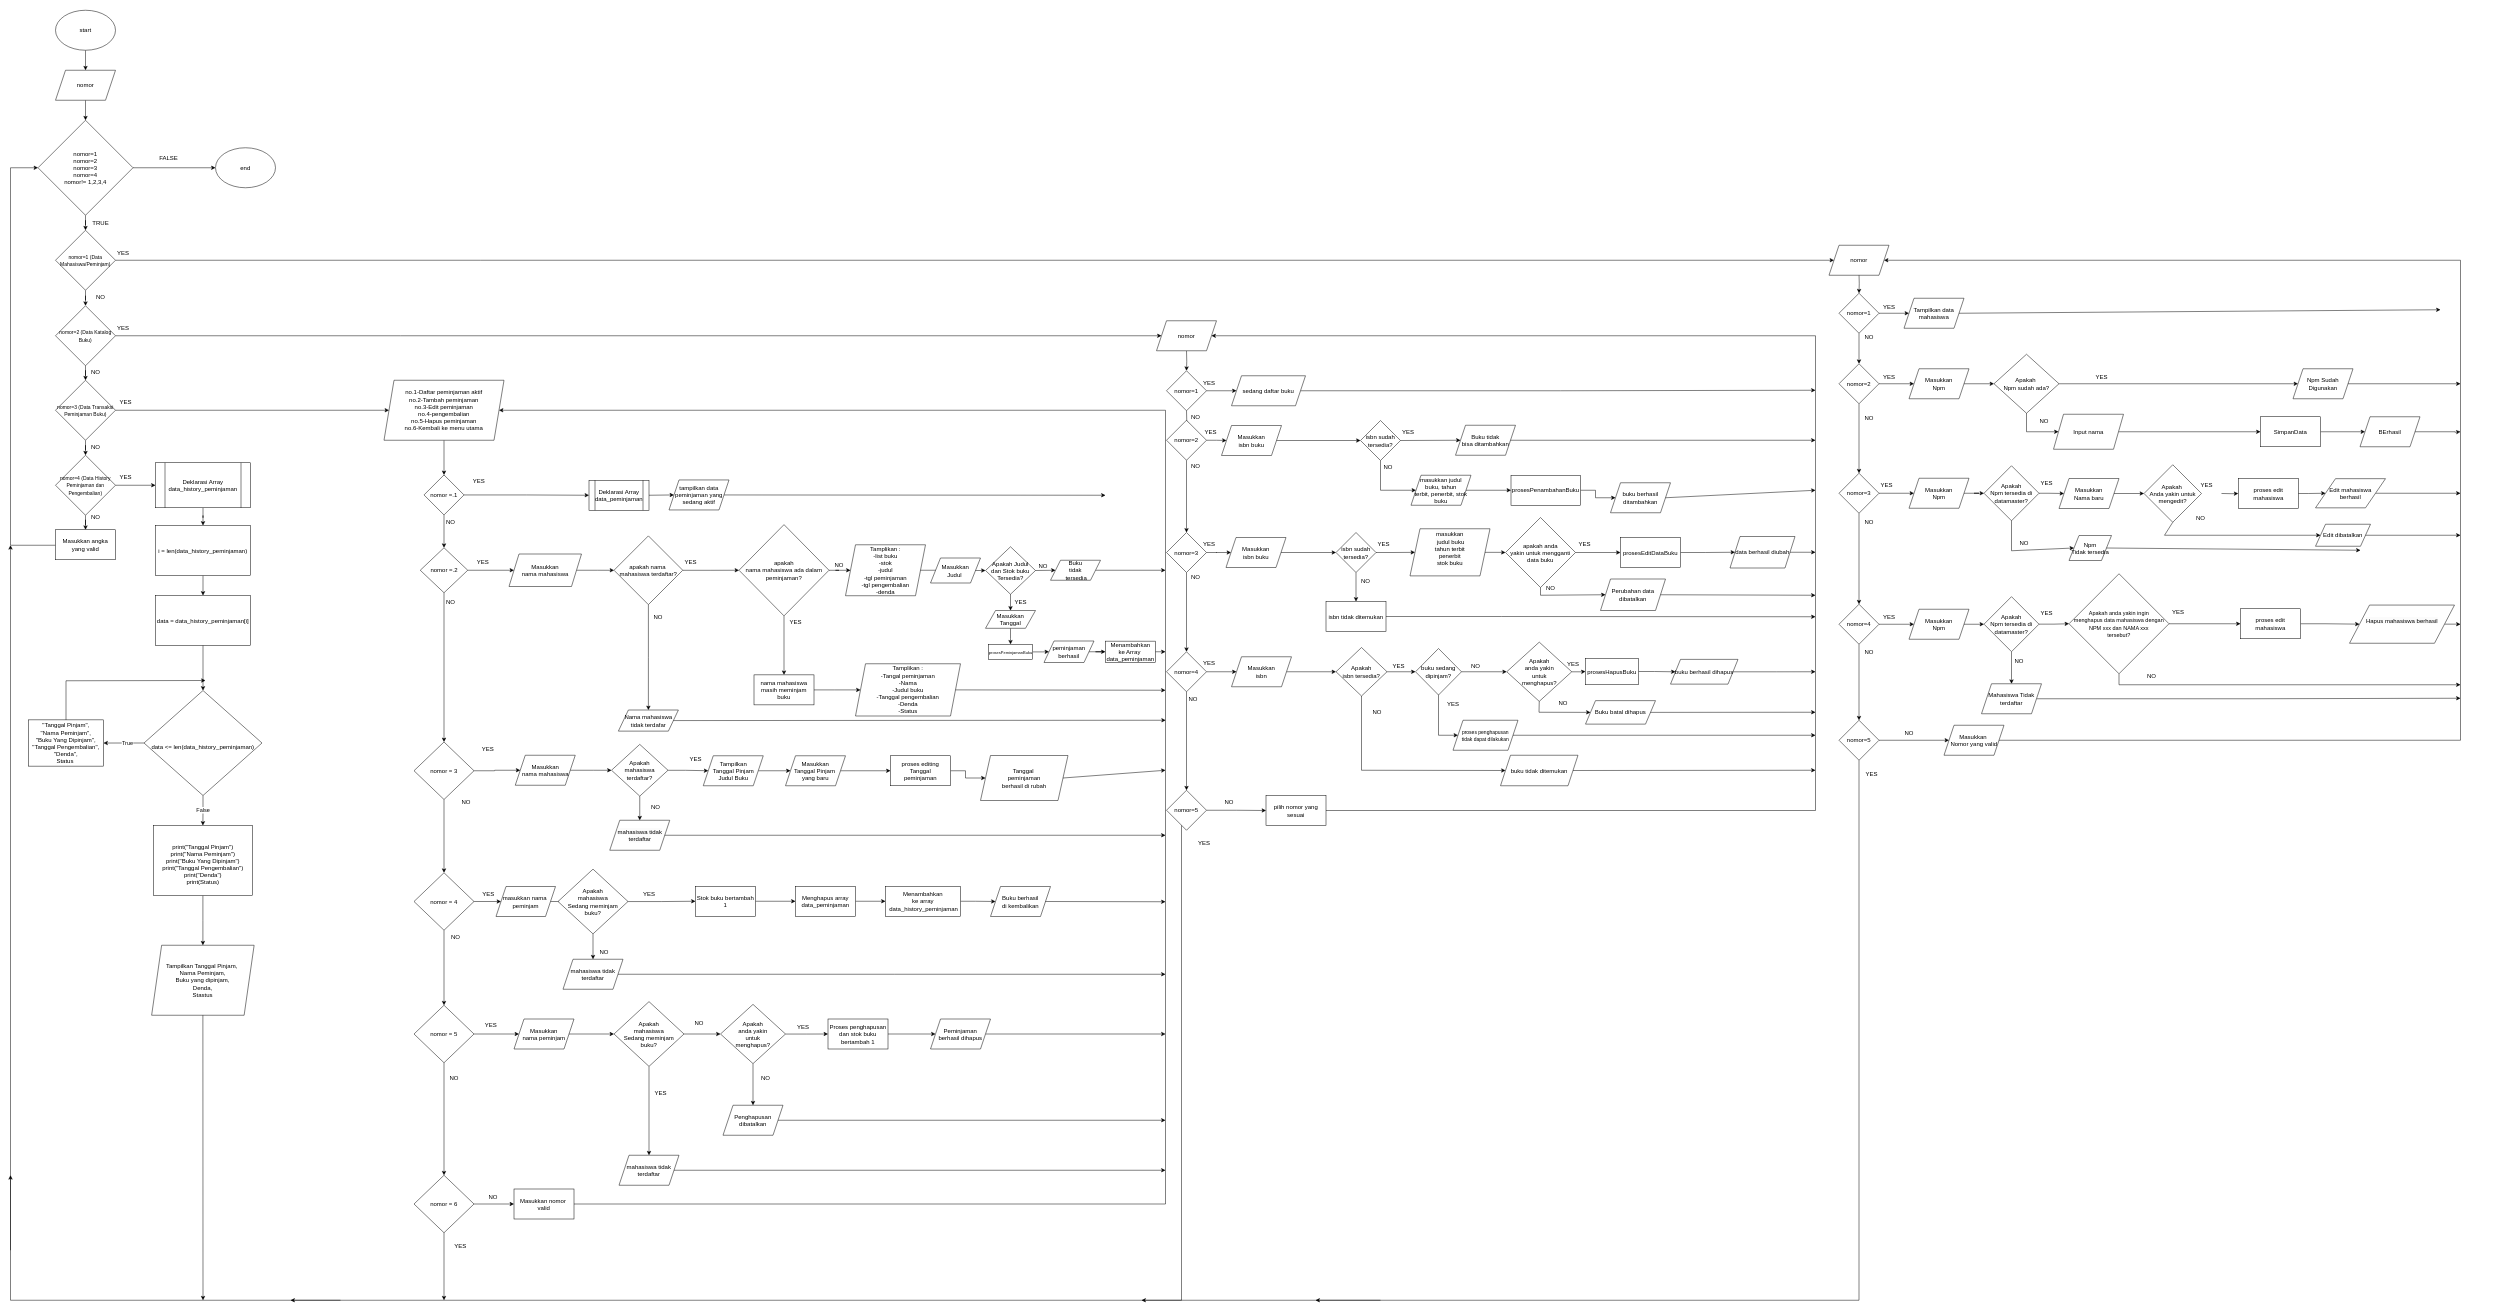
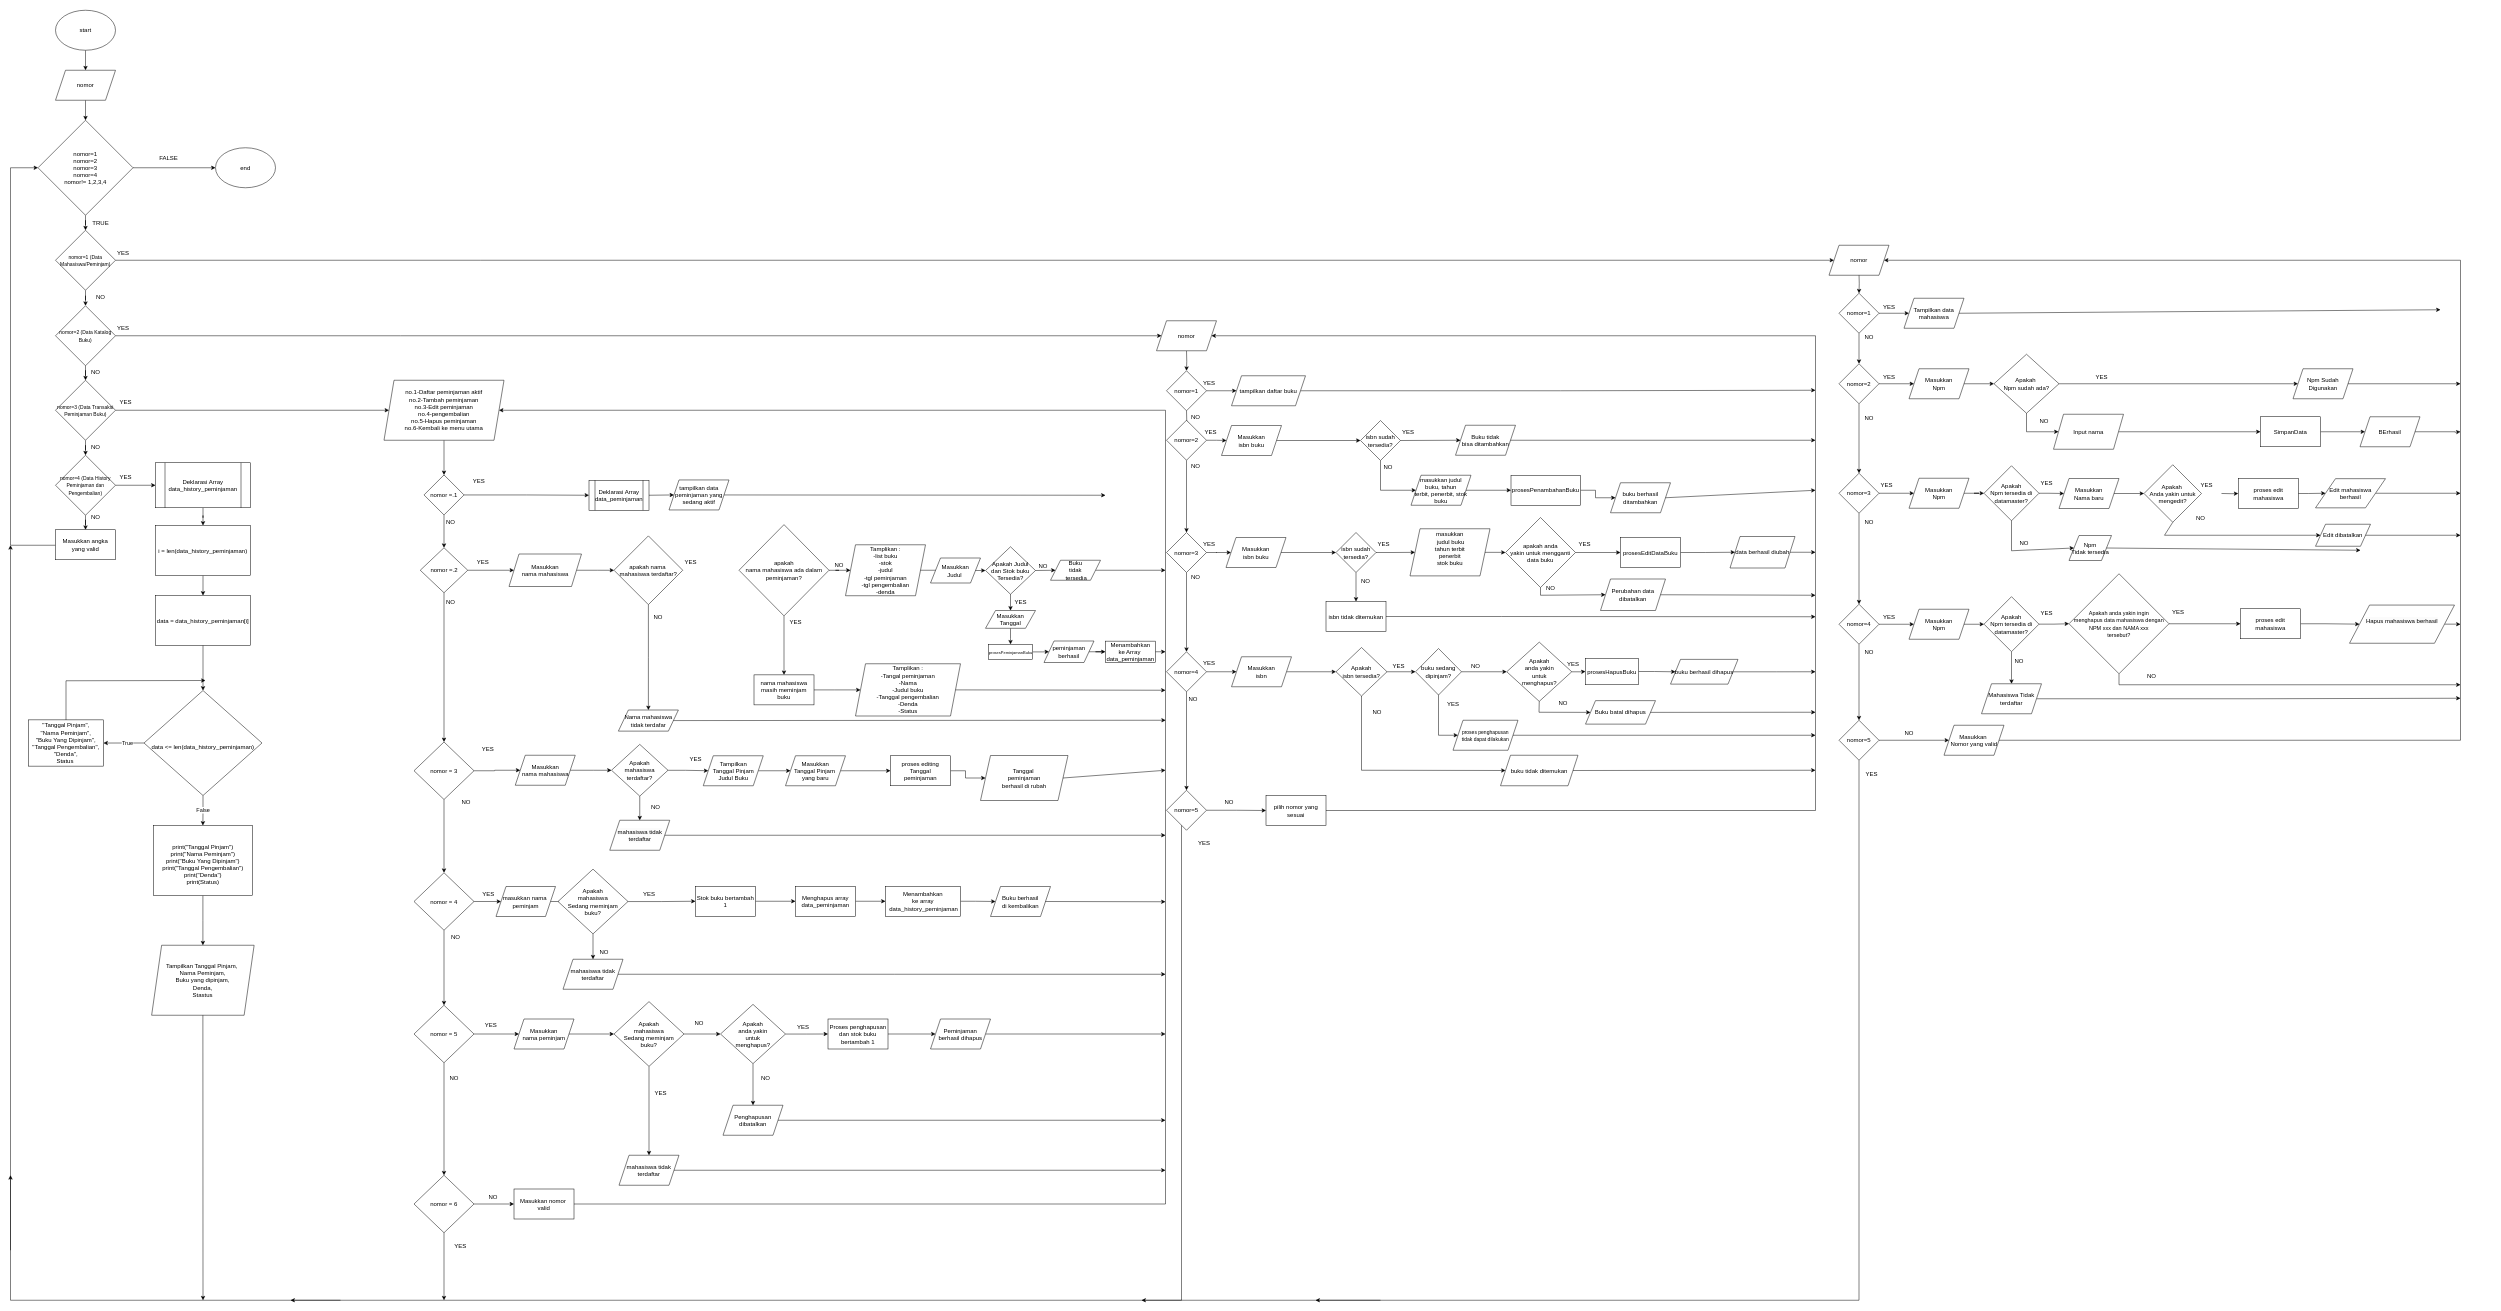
node "sedang daftar buku": label "sedang daftar buku" -> "tampilkan daftar buku"
edge "apakah nama mahasiswa terdaftar?" -> "apakah nama mahasiswa ada dalam peminjaman?": removed
